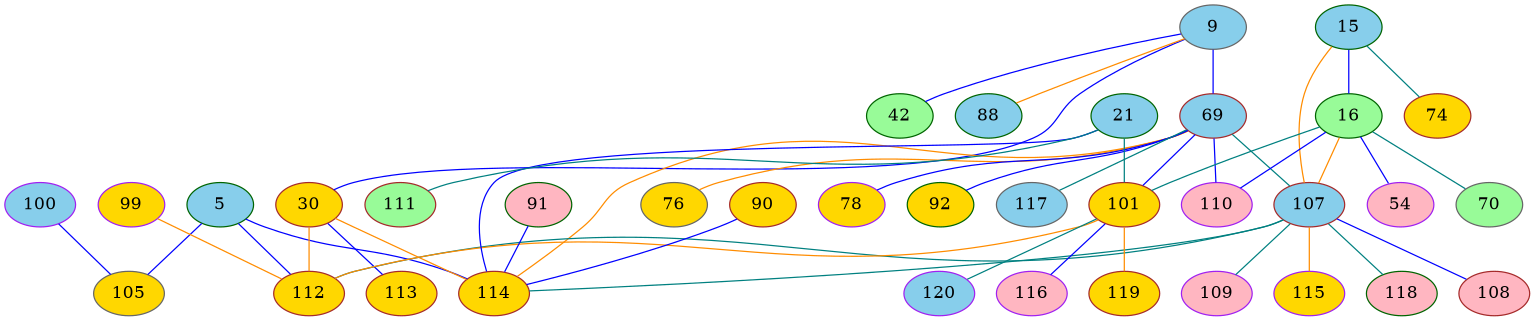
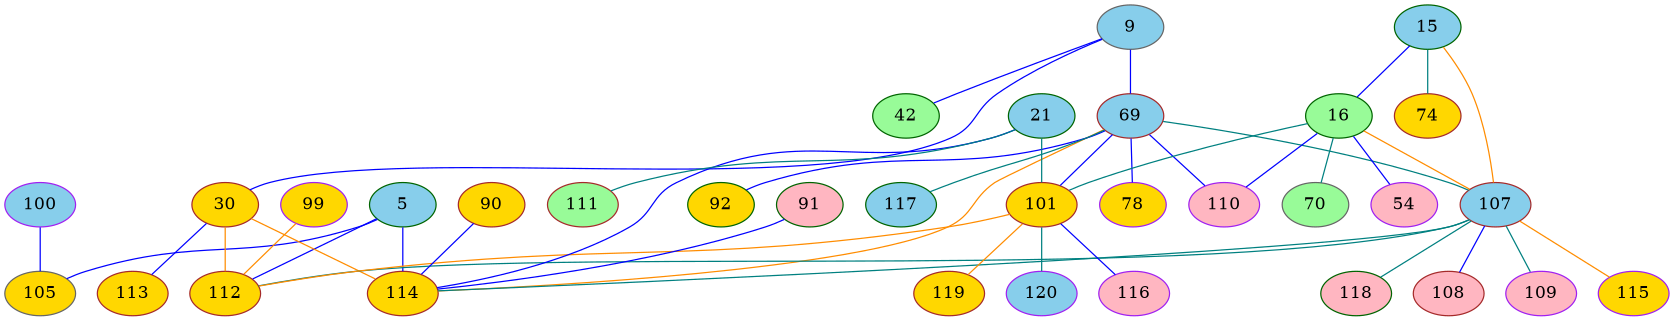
node "88": removed
node "76": removed
node "117": color gray40 -> darkgreen
